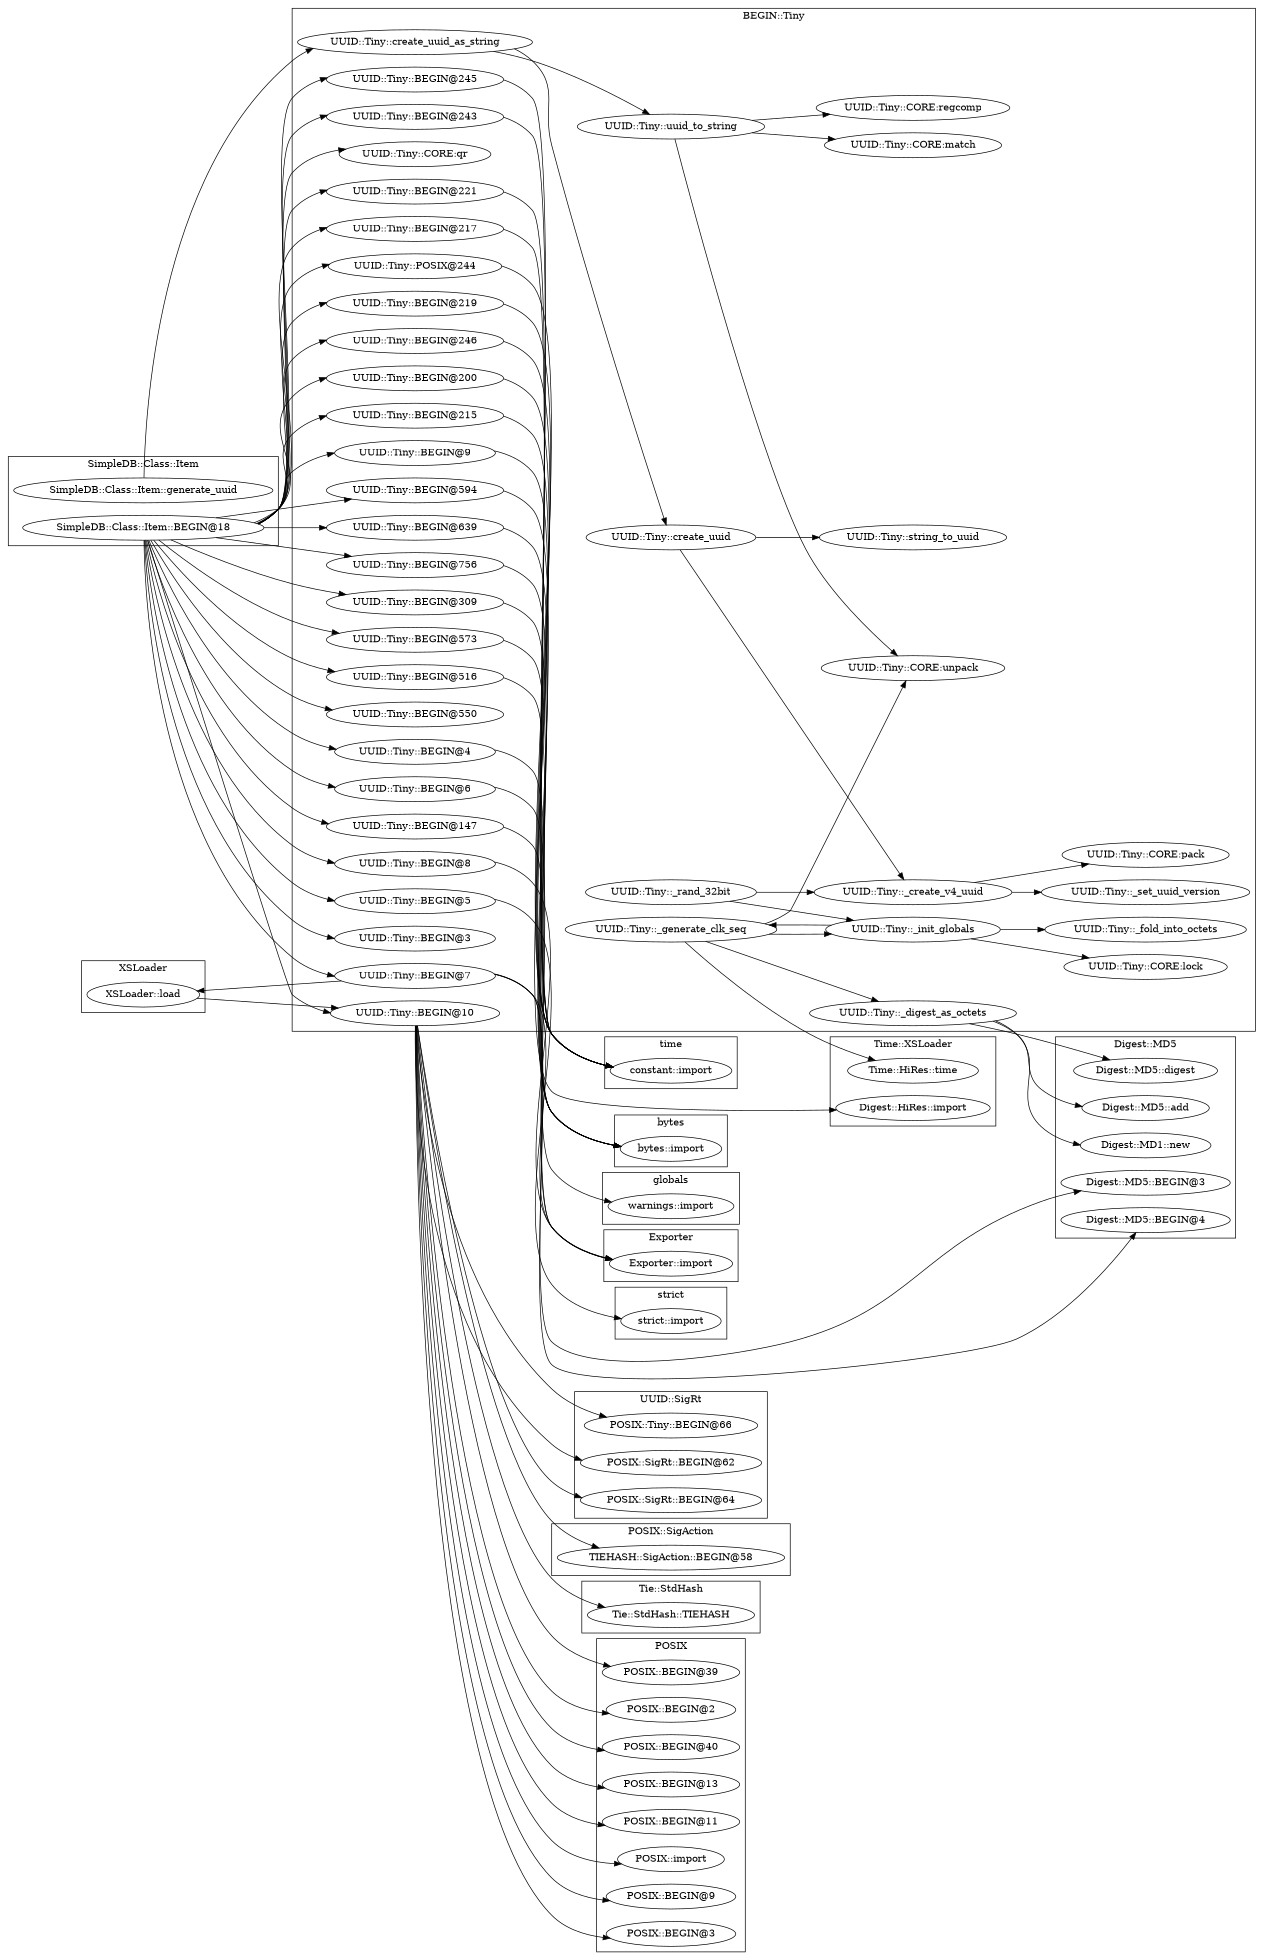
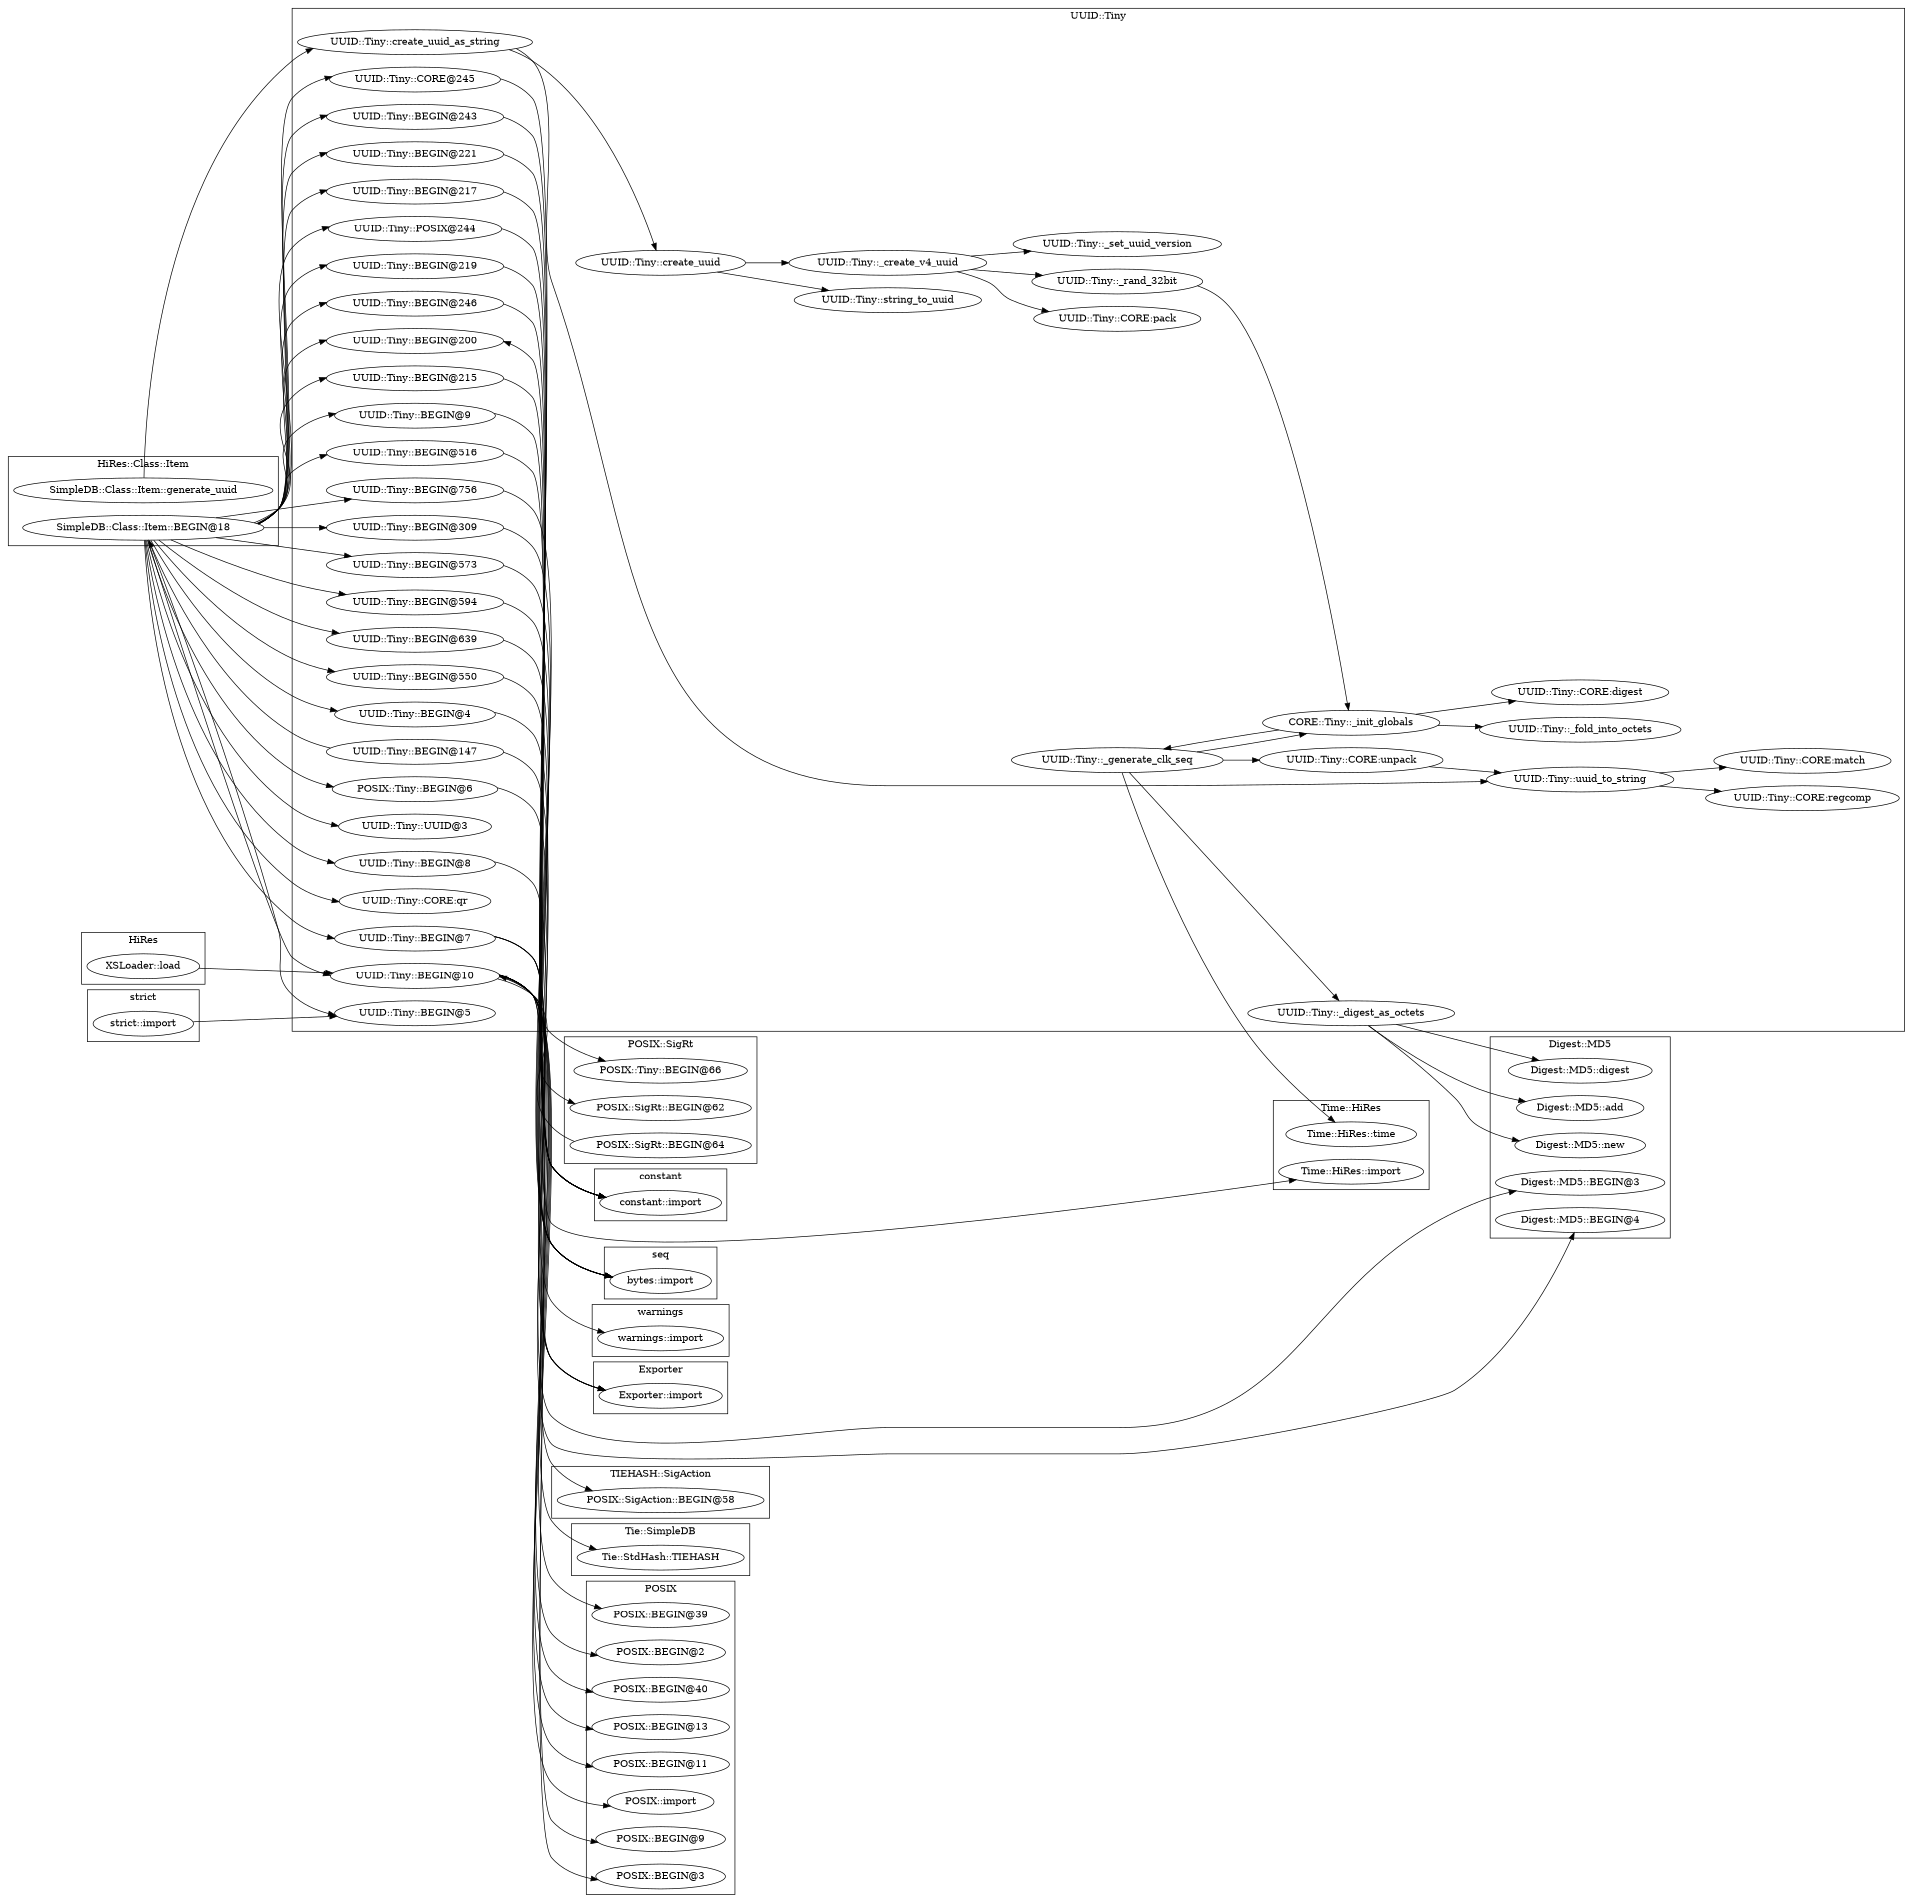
cluster "BEGIN::Tiny": label "BEGIN::Tiny" -> "UUID::Tiny"
node "UUID::Tiny::BEGIN@245": label "UUID::Tiny::BEGIN@245" -> "UUID::Tiny::CORE@245"
edge "UUID::Tiny::uuid_to_string" -> "UUID::Tiny::CORE:unpack": reversed
cluster "SimpleDB::Class::Item": label "SimpleDB::Class::Item" -> "HiRes::Class::Item"
edge "SimpleDB::Class::Item::BEGIN@18" -> "UUID::Tiny::BEGIN@147": reversed
edge "UUID::Tiny::BEGIN@200" -> "constant::import": reversed
node "UUID::Tiny::BEGIN@6": label "UUID::Tiny::BEGIN@6" -> "POSIX::Tiny::BEGIN@6"
edge "UUID::Tiny::_rand_32bit" -> "UUID::Tiny::_create_v4_uuid": reversed
node "UUID::Tiny::_init_globals": label "UUID::Tiny::_init_globals" -> "CORE::Tiny::_init_globals"
node "UUID::Tiny::BEGIN@3": label "UUID::Tiny::BEGIN@3" -> "UUID::Tiny::UUID@3"
node "UUID::Tiny::CORE:lock": label "UUID::Tiny::CORE:lock" -> "UUID::Tiny::CORE:digest"
cluster "XSLoader": label "XSLoader" -> "HiRes"
edge "UUID::Tiny::BEGIN@550" -> "bytes::import": added
edge "UUID::Tiny::BEGIN@7" -> "XSLoader::load": removed
cluster "time": label "time" -> "constant"
cluster "Time::XSLoader": label "Time::XSLoader" -> "Time::HiRes"
node "Digest::HiRes::import": label "Digest::HiRes::import" -> "Time::HiRes::import"
cluster "bytes": label "bytes" -> "seq"
node "Digest::MD1::new": label "Digest::MD1::new" -> "Digest::MD5::new"
cluster "globals": label "globals" -> "warnings"
edge "UUID::Tiny::BEGIN@5" -> "strict::import": reversed
edge "UUID::Tiny::BEGIN@10" -> "POSIX::SigRt::BEGIN@64": reversed
cluster "UUID::SigRt": label "UUID::SigRt" -> "POSIX::SigRt"
cluster "POSIX::SigAction": label "POSIX::SigAction" -> "TIEHASH::SigAction"
node "TIEHASH::SigAction::BEGIN@58": label "TIEHASH::SigAction::BEGIN@58" -> "POSIX::SigAction::BEGIN@58"
cluster "Tie::StdHash": label "Tie::StdHash" -> "Tie::SimpleDB"
